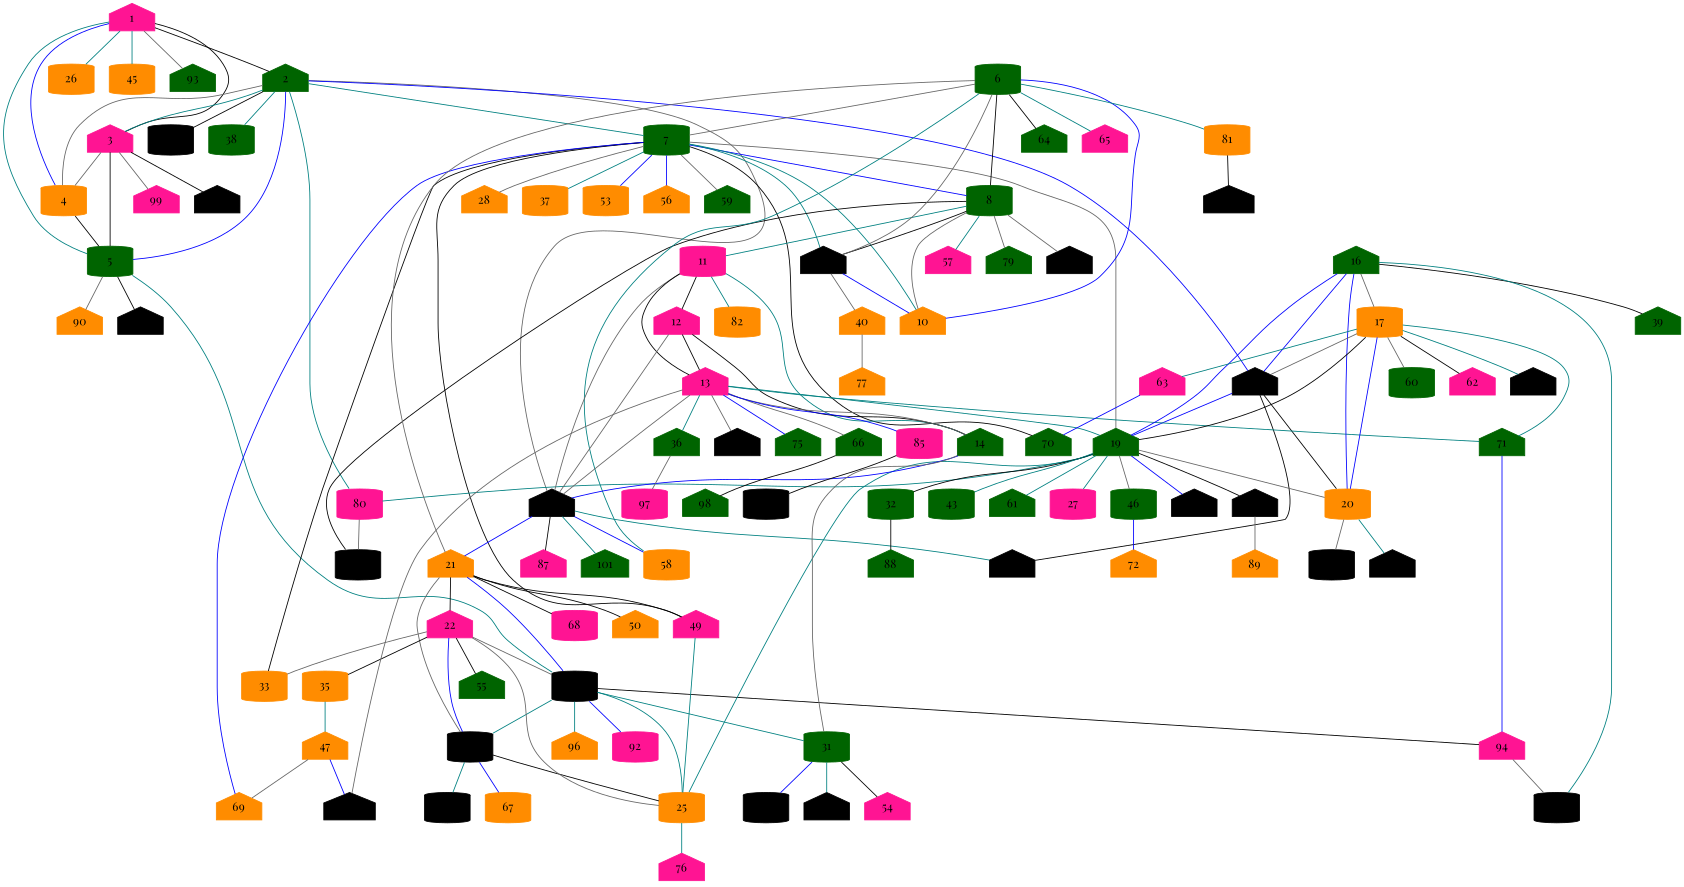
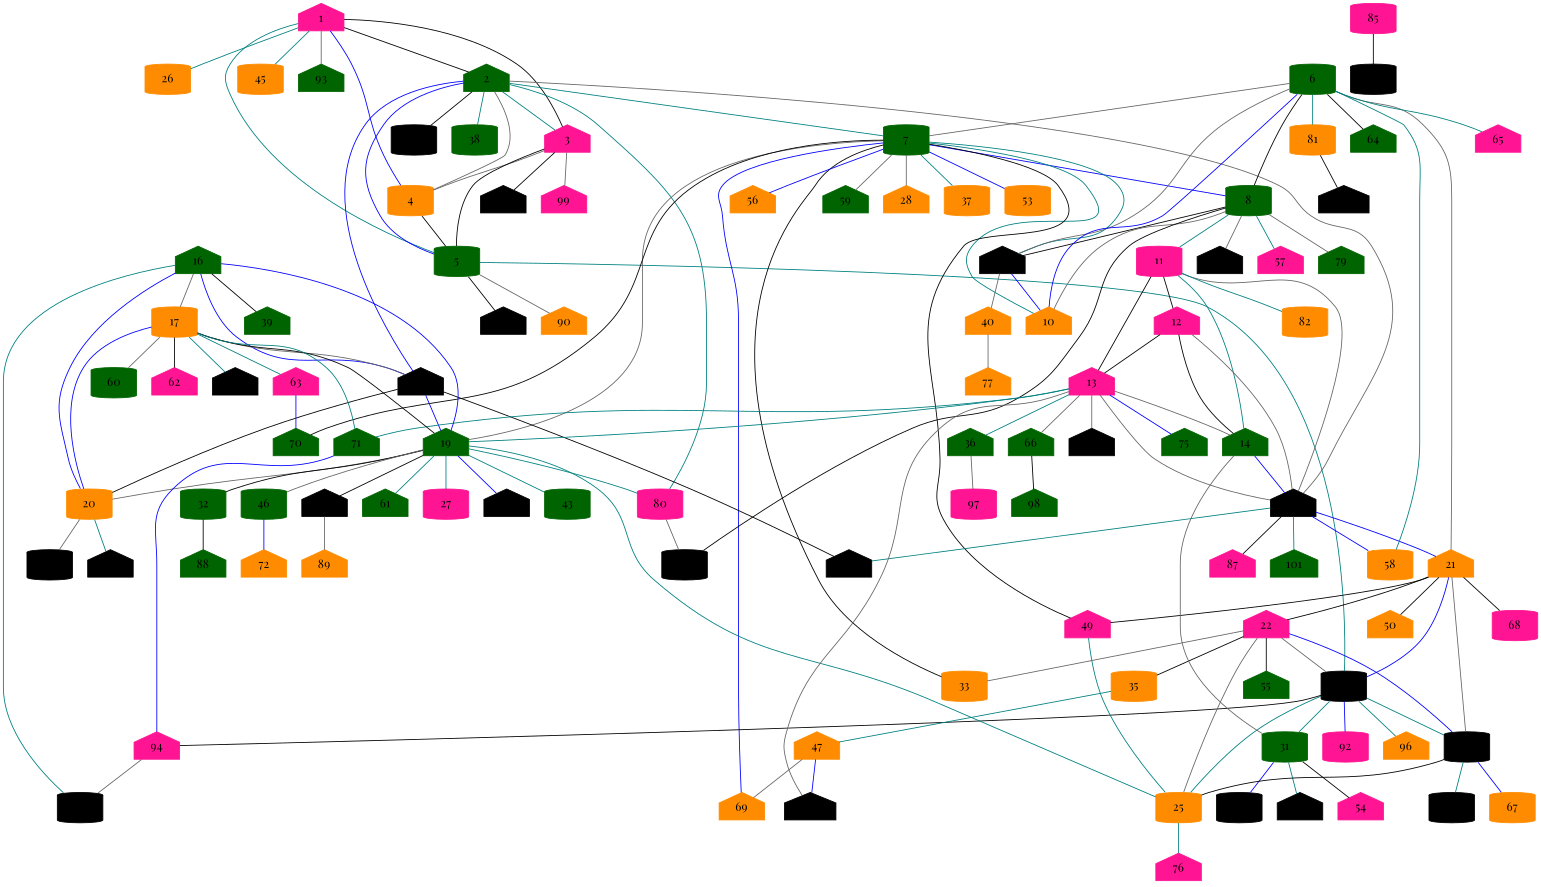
edge "13" -- "85": removed
